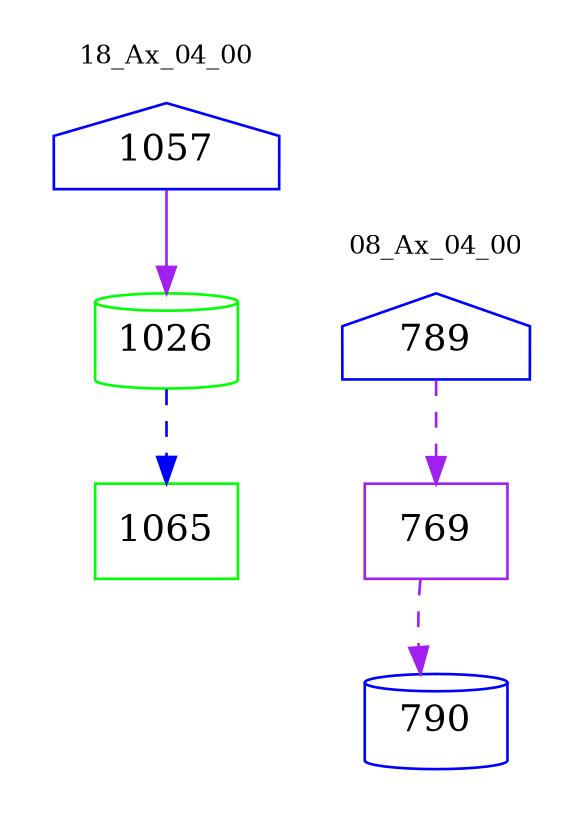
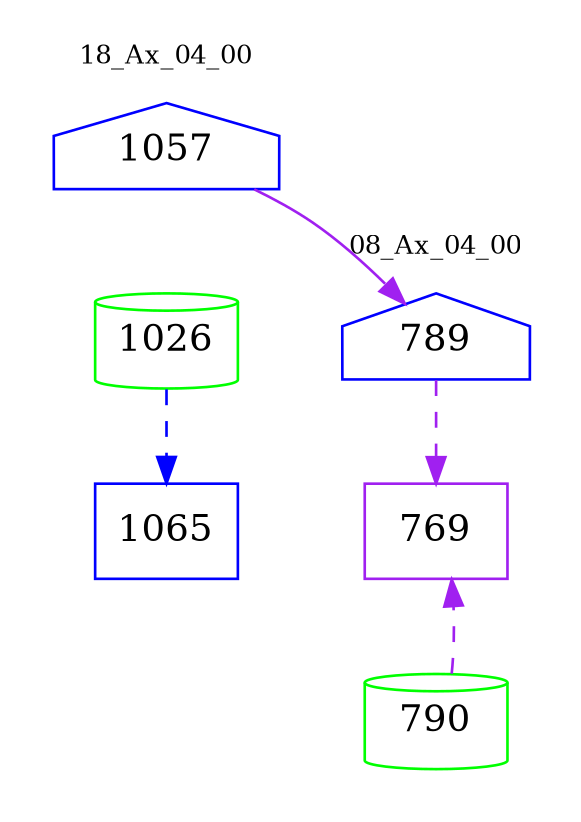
edge "1057" -> "1026": now "1057" -> "789"
node "1065": color green -> blue
edge "769" -> "790": reversed
node "790": color blue -> green
